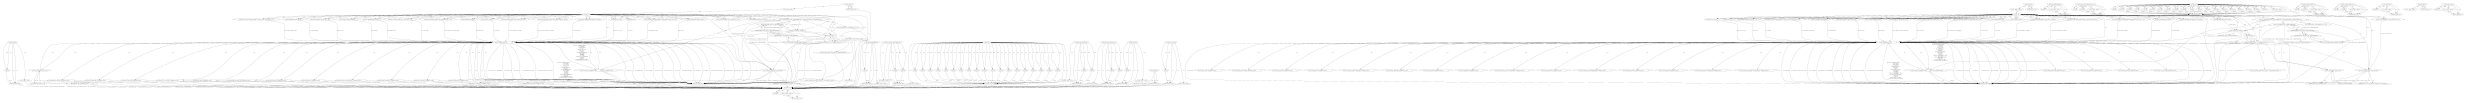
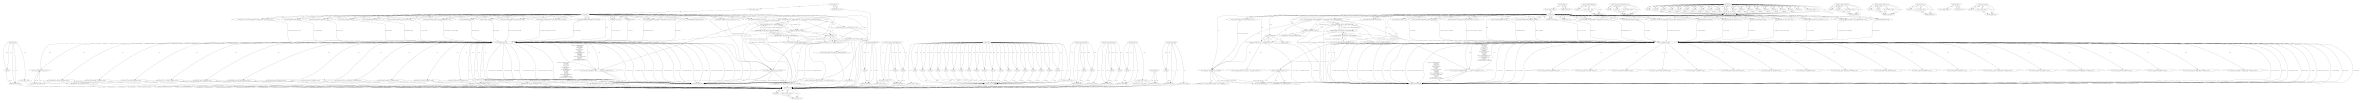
node "<(LOCAL,std.string server_string: std.string)<SUB>24</SUB>>": removed
